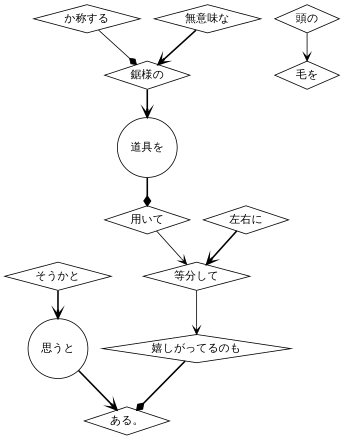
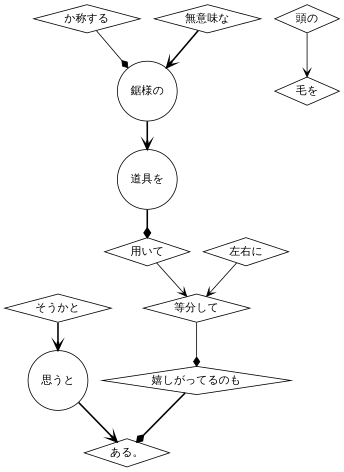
node "鋸様の": shape diamond -> circle
edge "左右に" -> "等分して": style bold -> solid
edge "等分して" -> "嬉しがってるのも": arrowhead vee -> diamond
